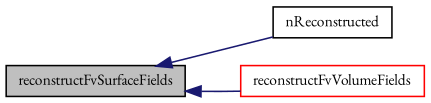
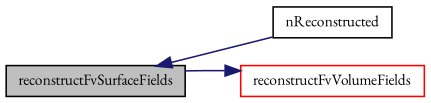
edge "reconstructFvVolumeFields" -> "reconstructFvSurfaceFields": reversed
